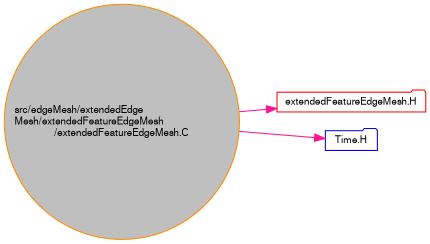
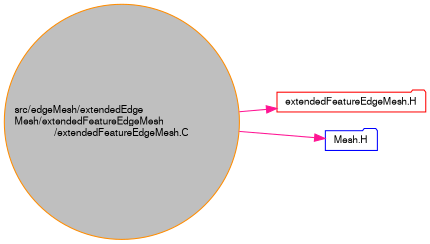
node "Time.H": label "Time.H" -> "Mesh.H"
